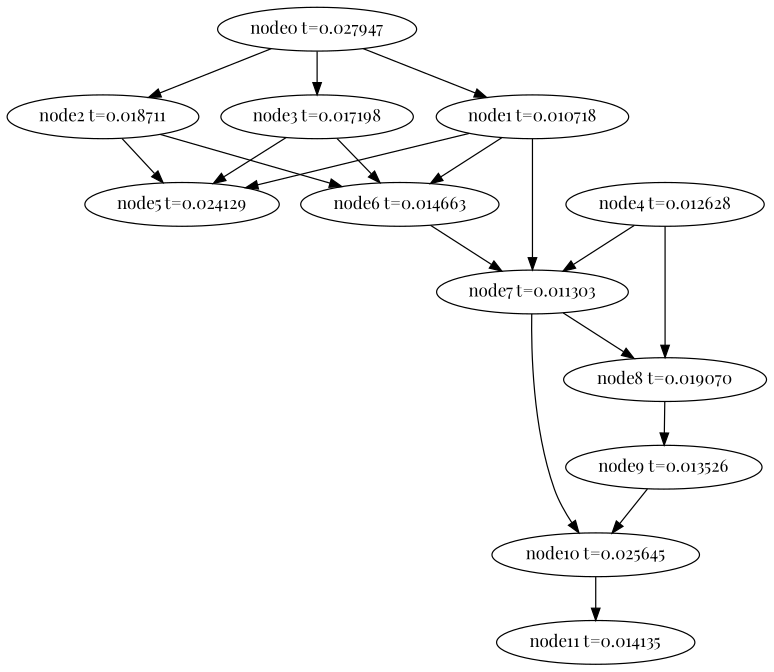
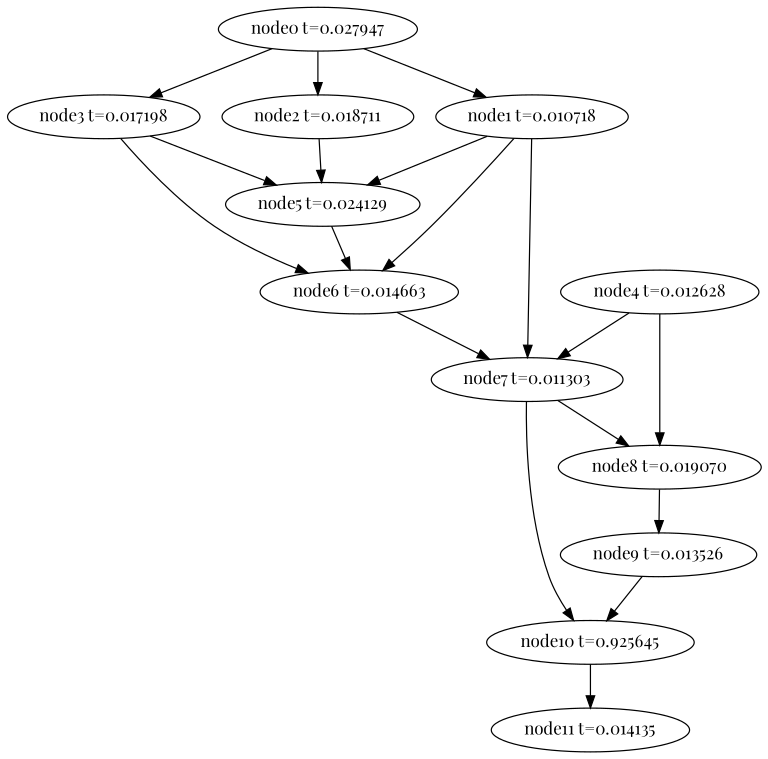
edge "node2 t=0.018711" -> "node6 t=0.014663": now "node5 t=0.024129" -> "node6 t=0.014663"
node "node10 t=0.025645": label "node10 t=0.025645" -> "node10 t=0.925645"
